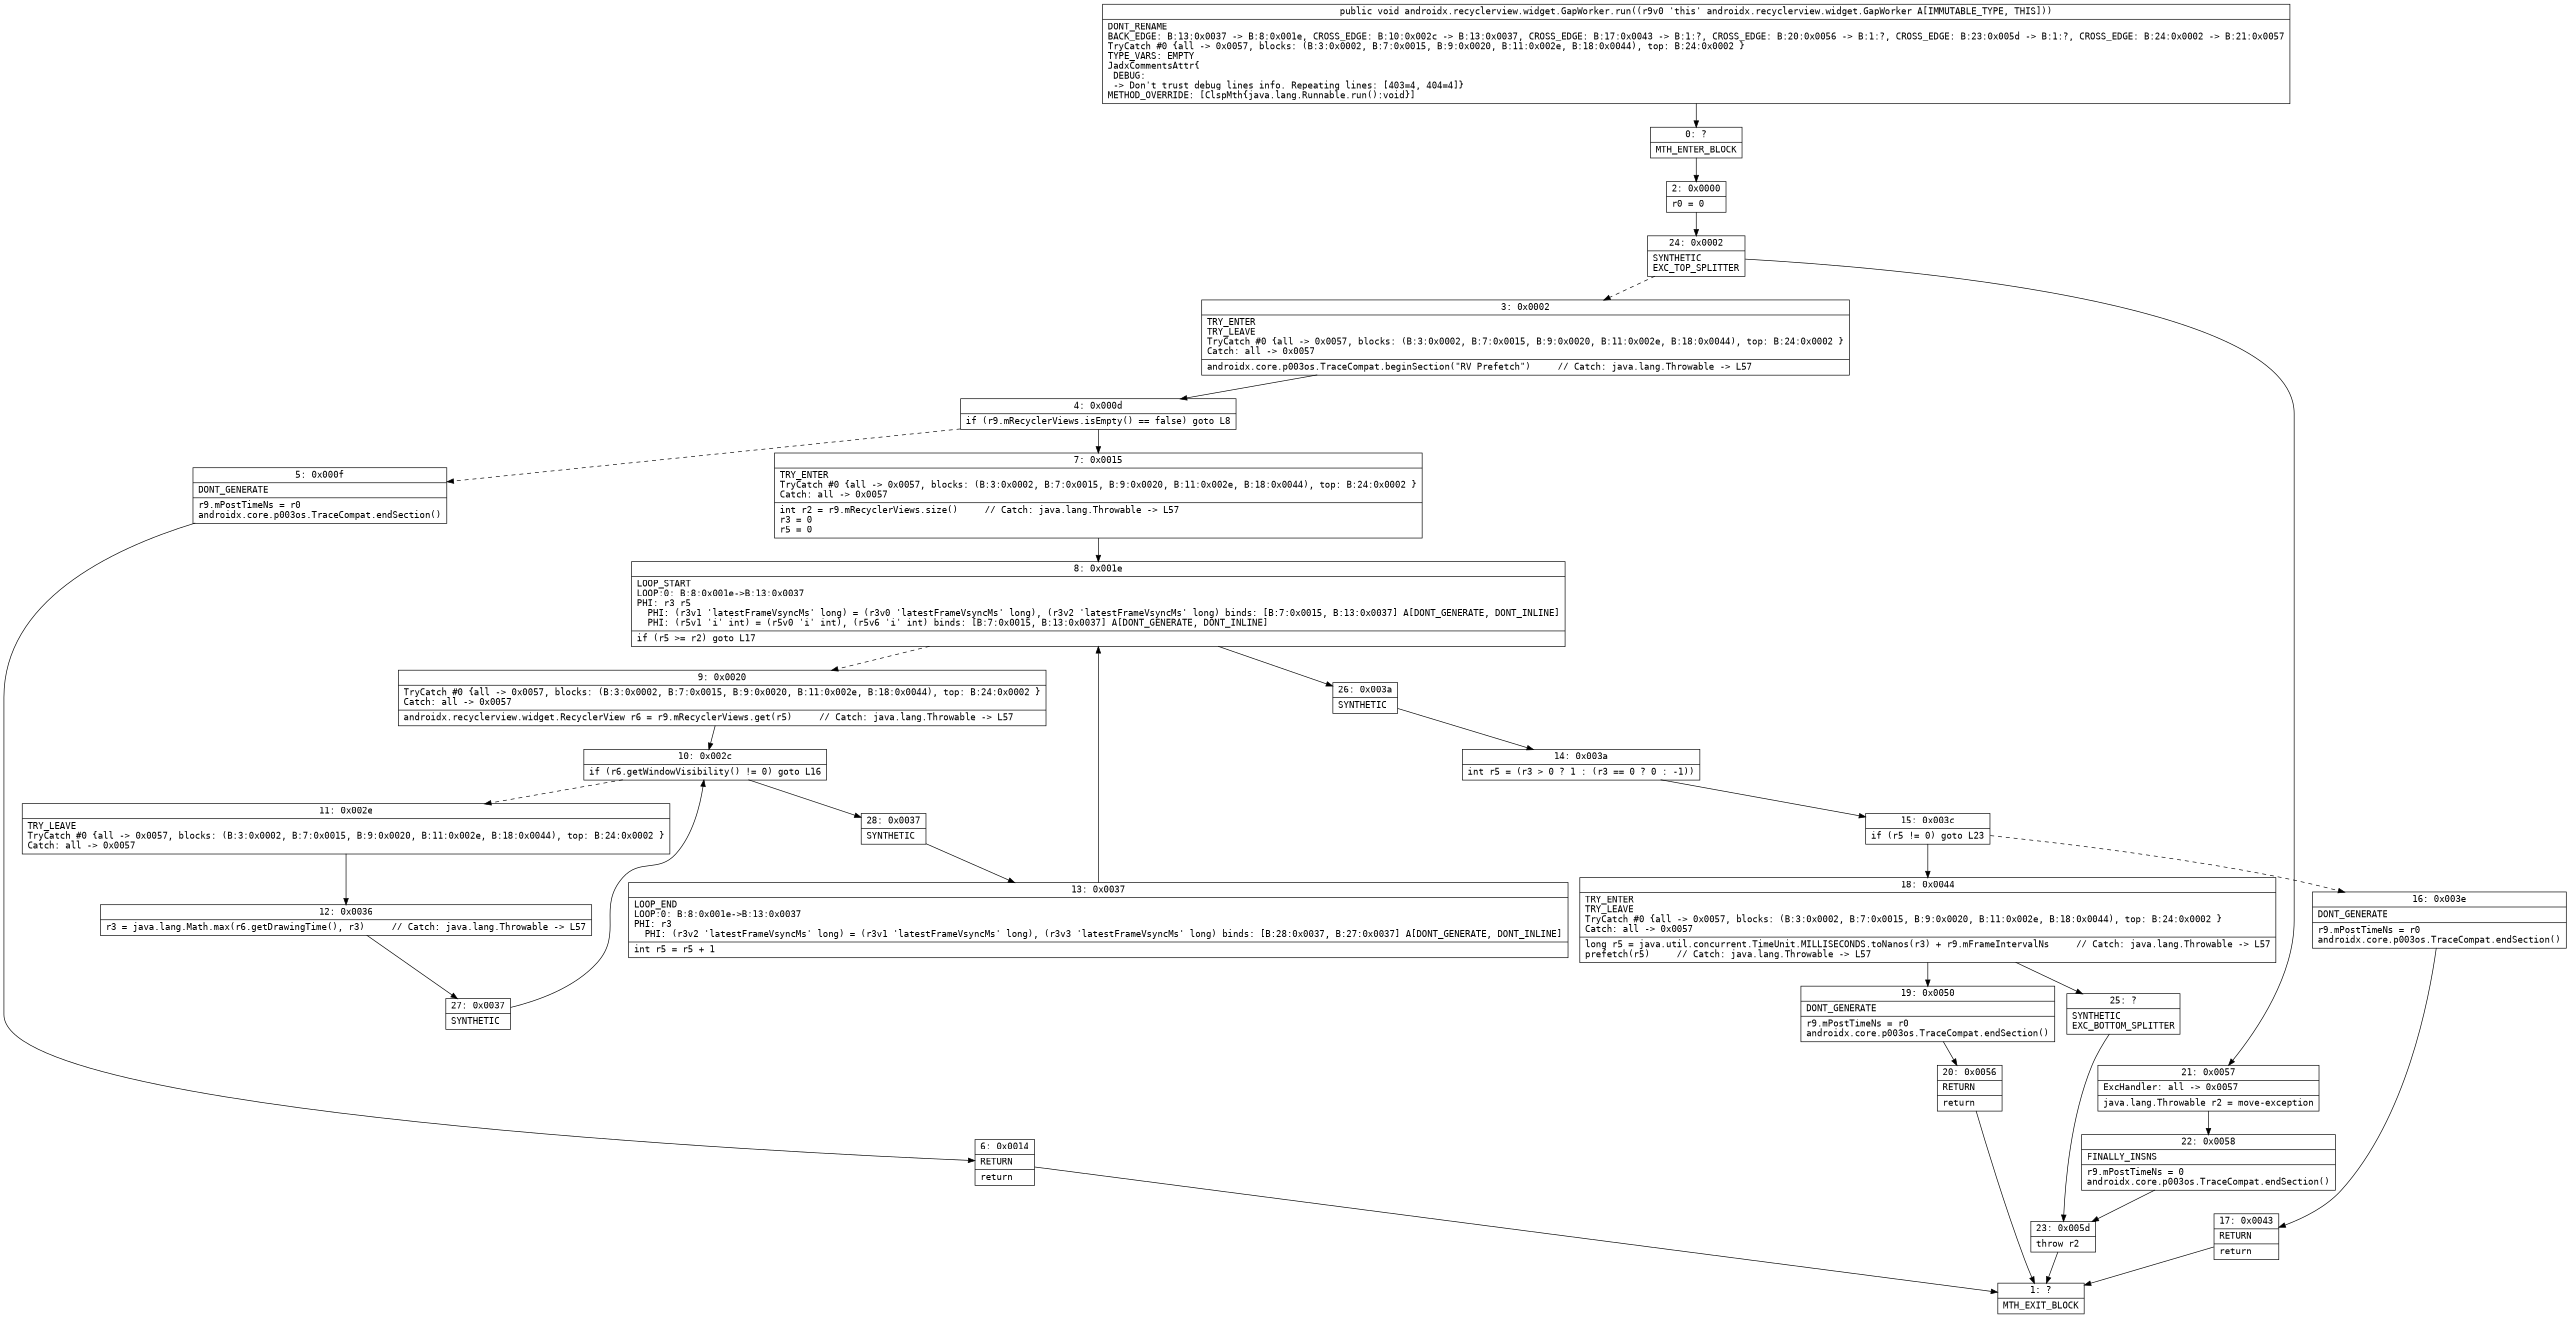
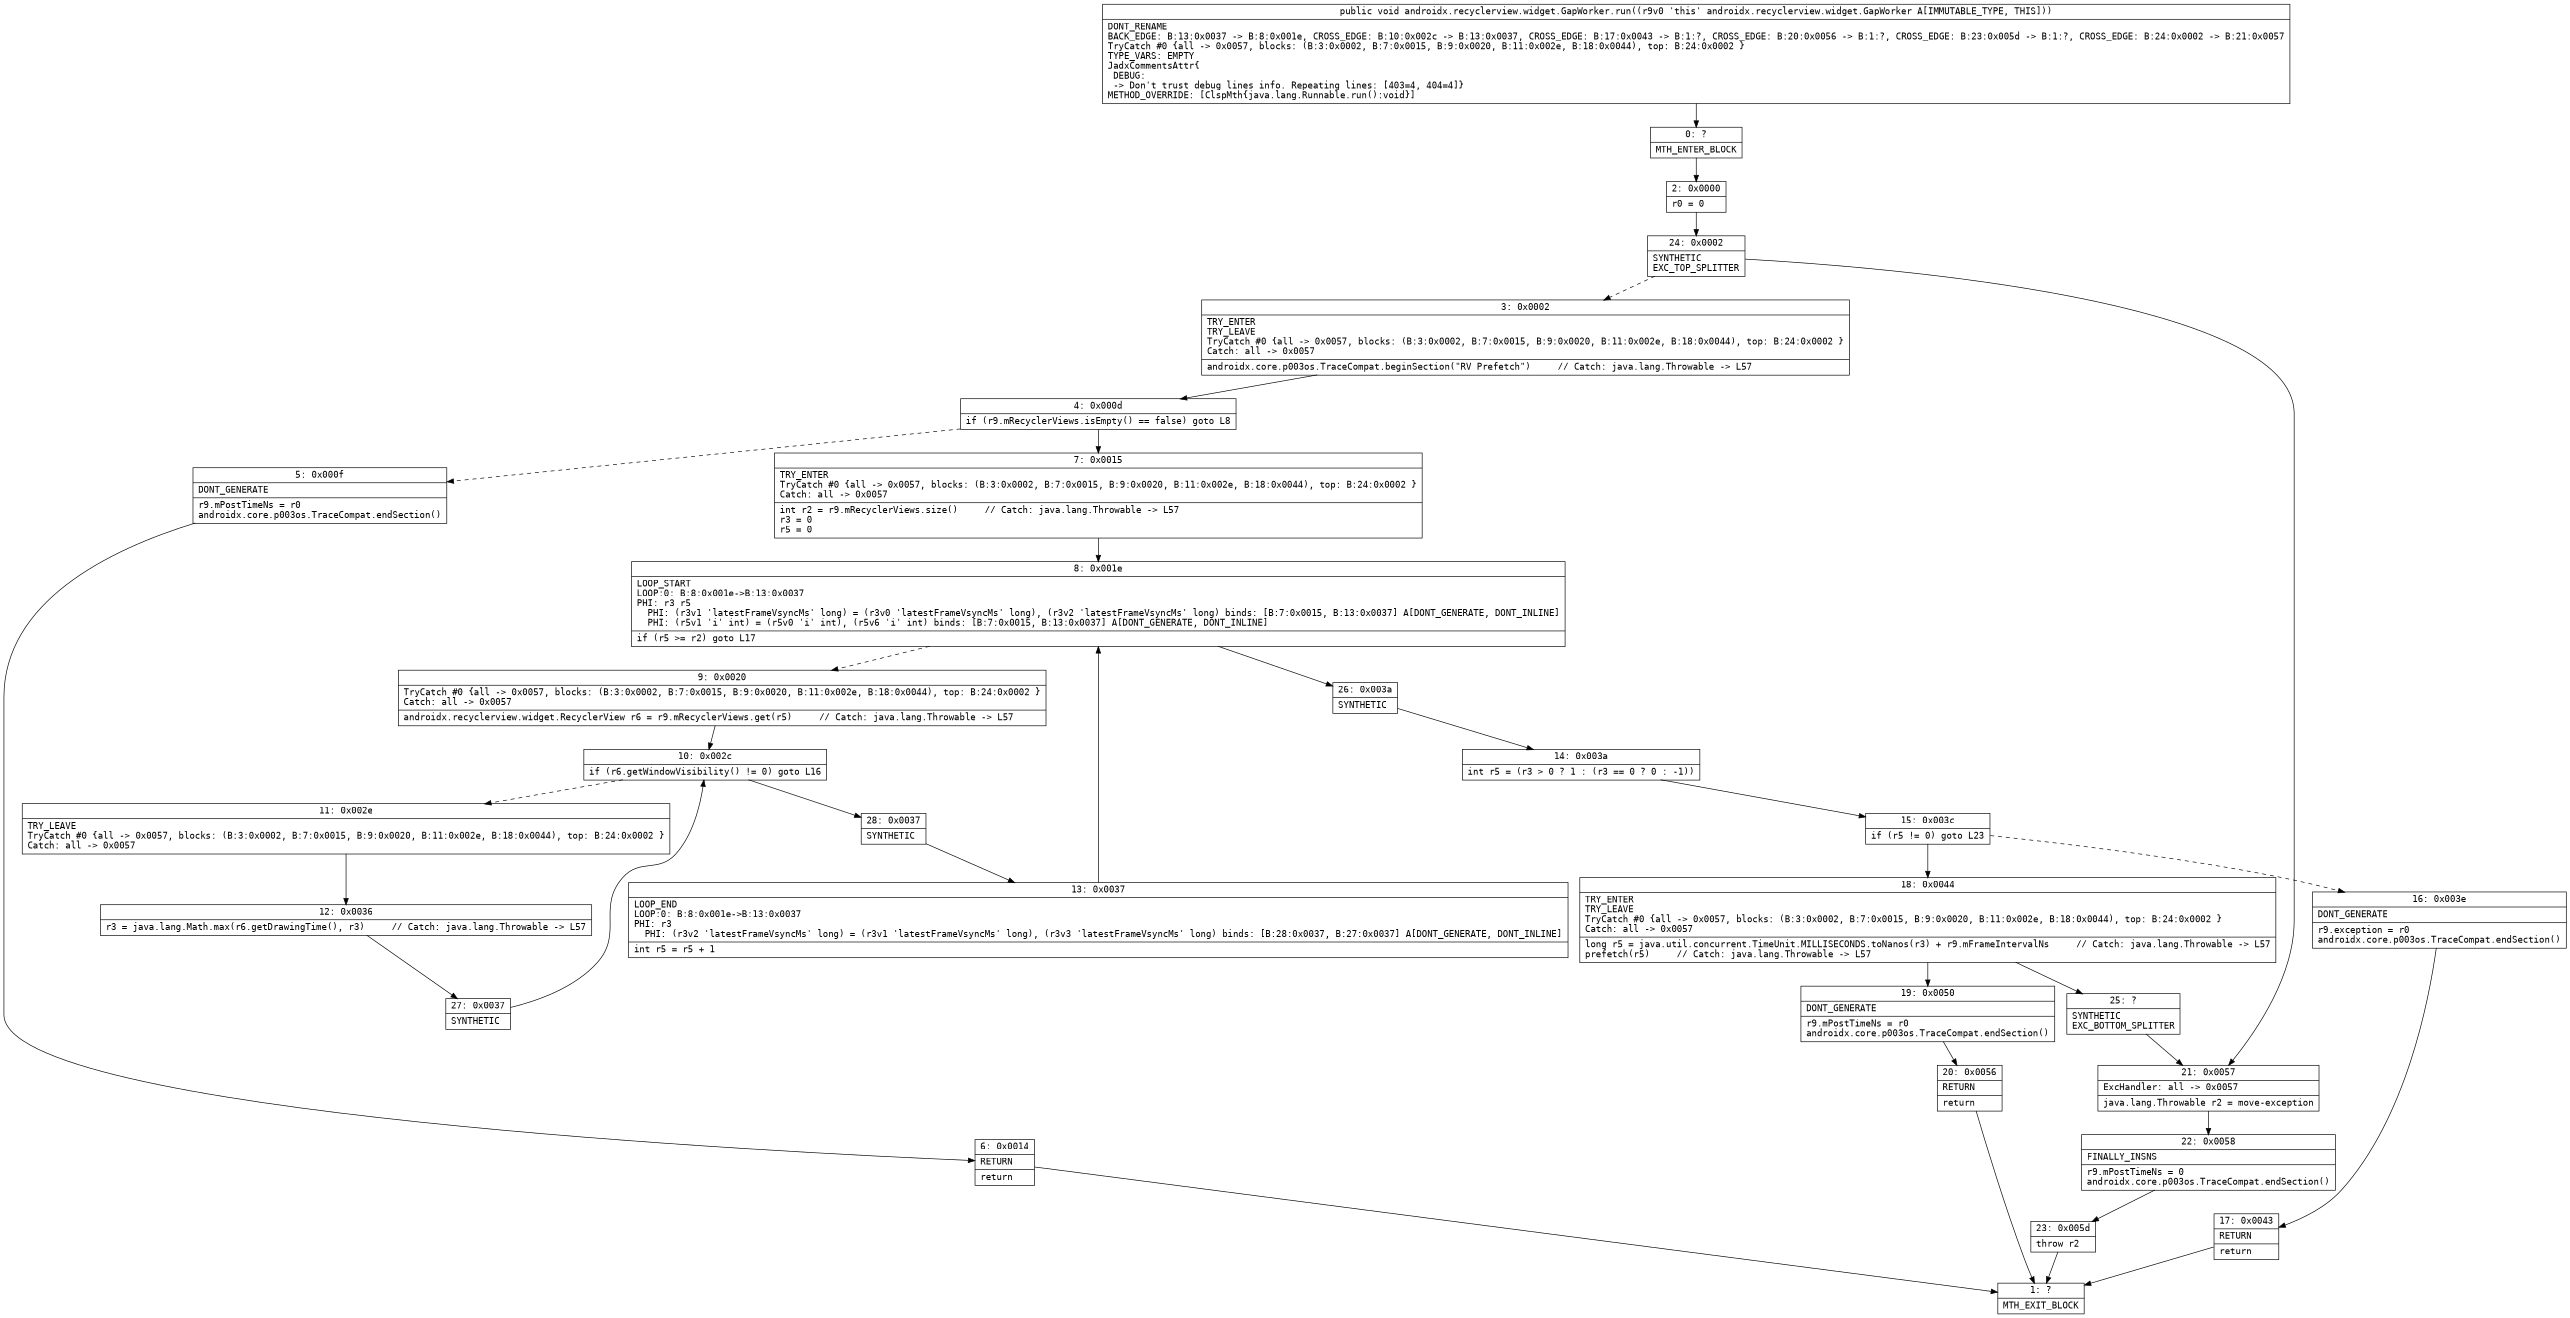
node "16: 0x003e": text "r9.mPostTimeNs = r0" -> "r9.exception = r0"
edge "25: ?" -> "23: 0x005d": now "25: ?" -> "21: 0x0057"
